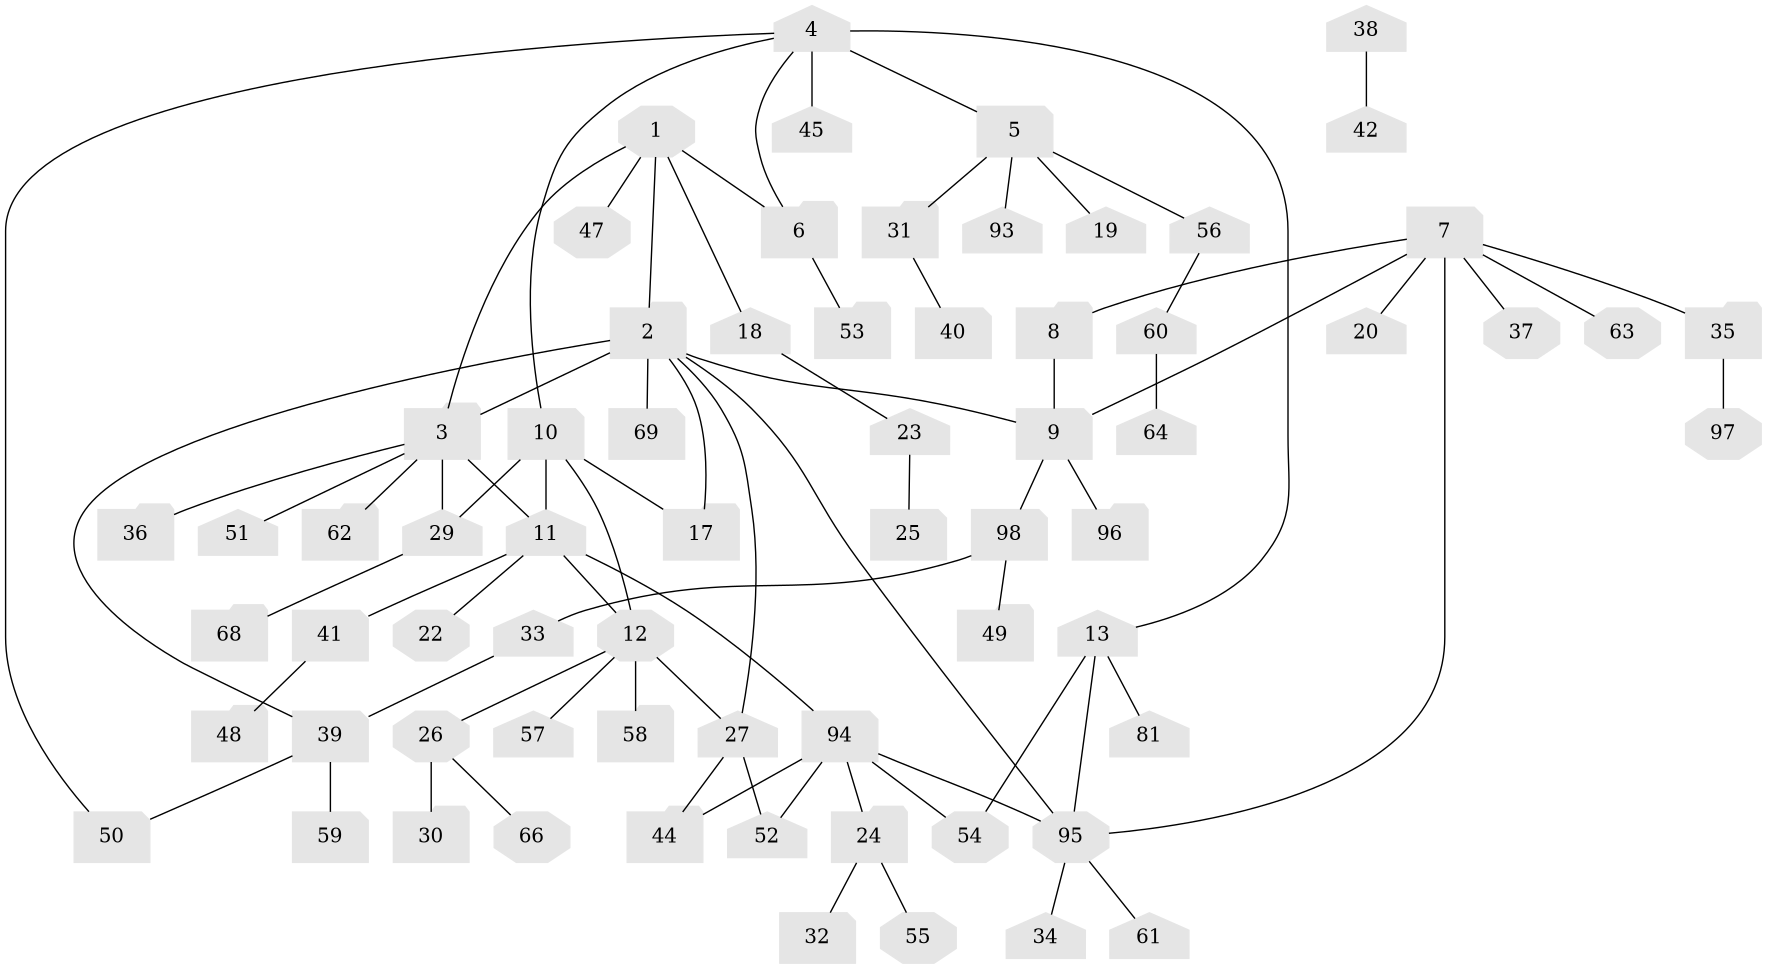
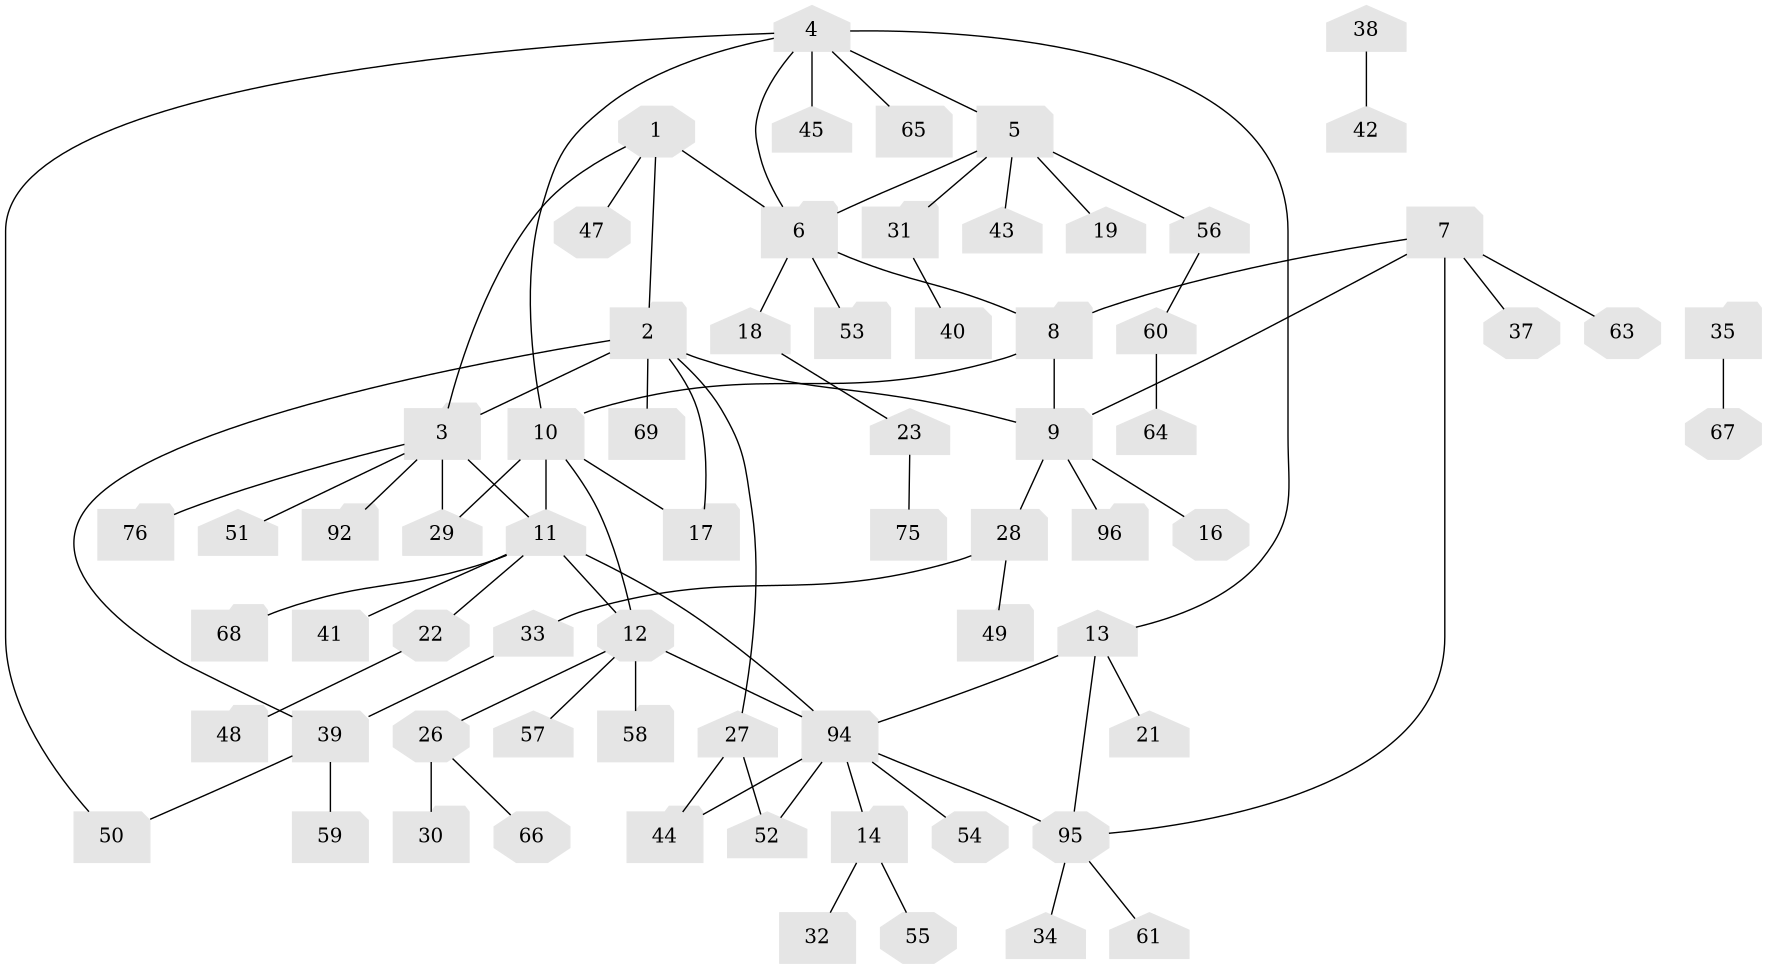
node "65": added
edge "5" -- "6": added
node "93": label "93" -> "43"
edge "1" -- "18": now "6" -- "18"
edge "7" -- "35": removed
edge "6" -- "8": added
node "20": removed
edge "8" -- "10": added
node "97": label "97" -> "67"
node "36": label "36" -> "76"
node "62": label "62" -> "92"
node "25": label "25" -> "75"
node "98": label "98" -> "28"
node "16": added
edge "2" -- "95": removed
edge "29" -- "68": now "11" -- "68"
edge "41" -- "48": now "22" -- "48"
edge "12" -- "27": now "12" -- "94"
edge "13" -- "54": now "13" -- "94"
node "81": label "81" -> "21"
node "24": label "24" -> "14"
